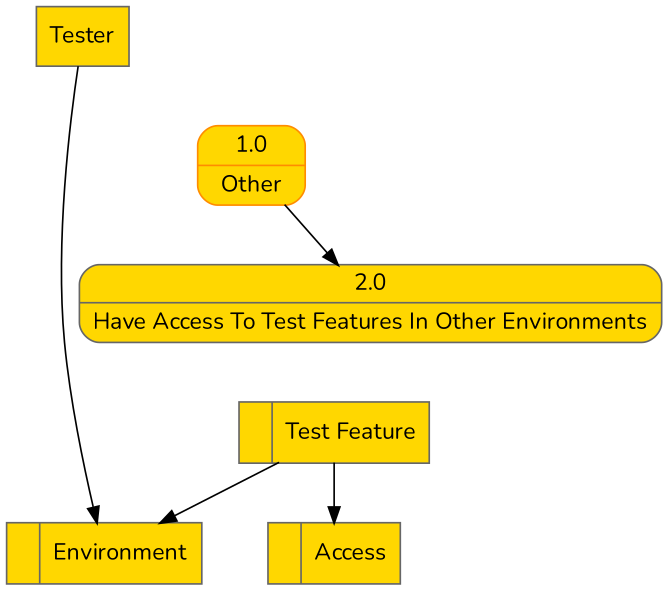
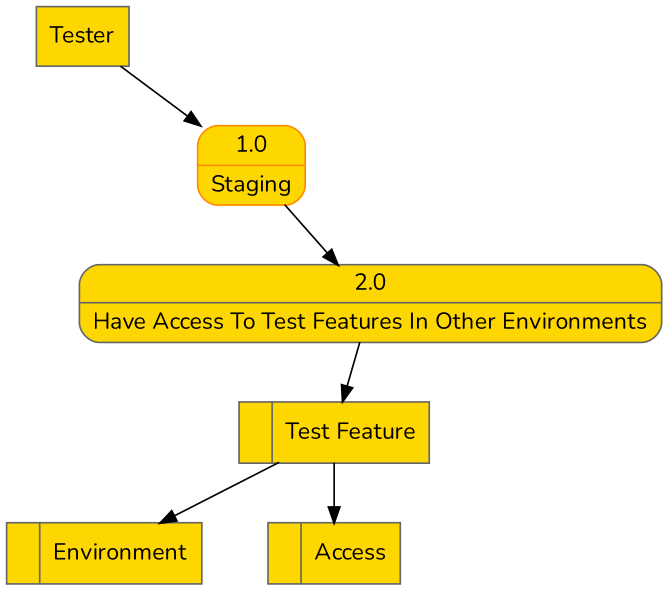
node "1.0": text "Other" -> "Staging"
edge "Tester" -> "Environment": now "Tester" -> "1.0"
edge "2.0" -> "Test Feature": added
